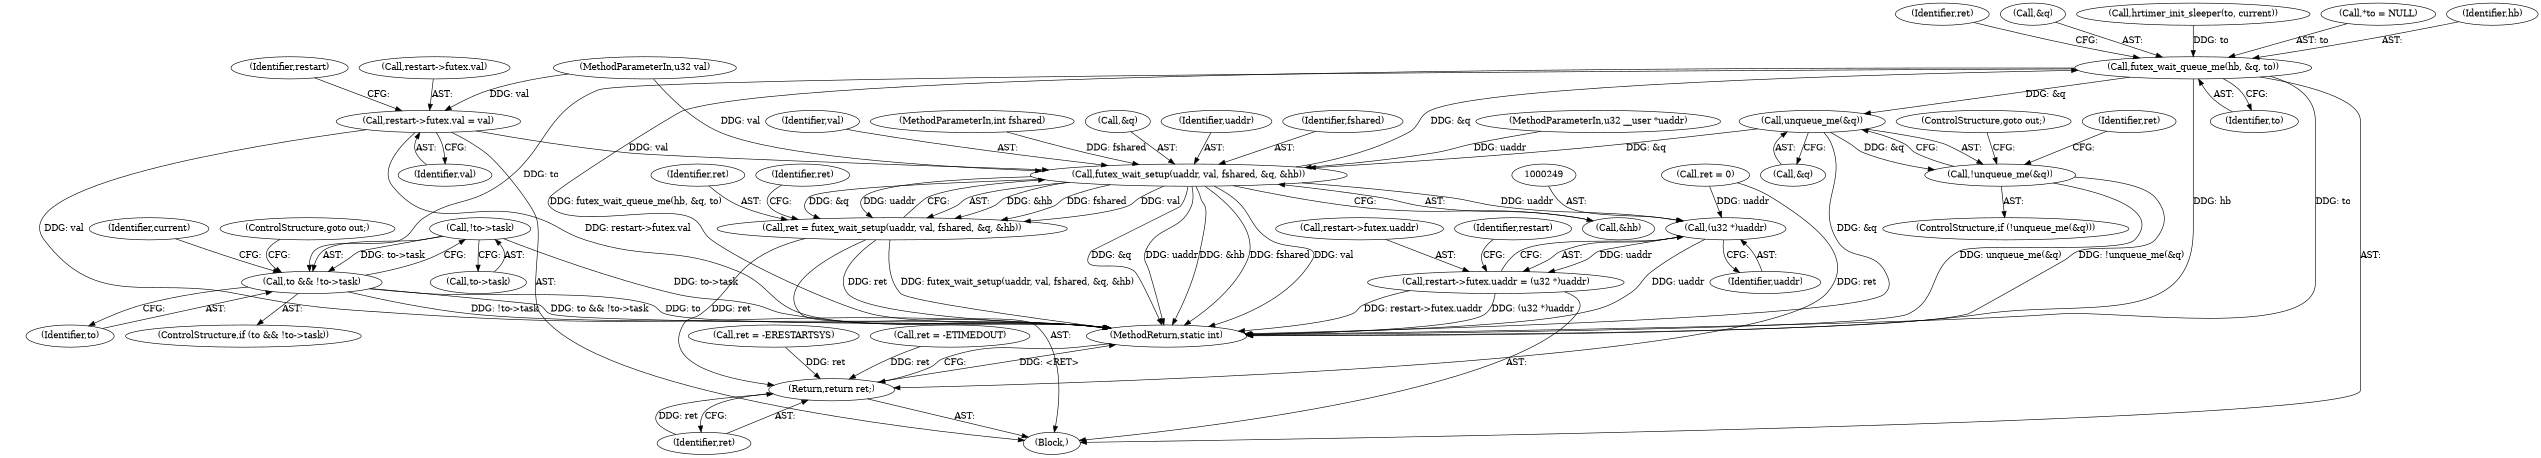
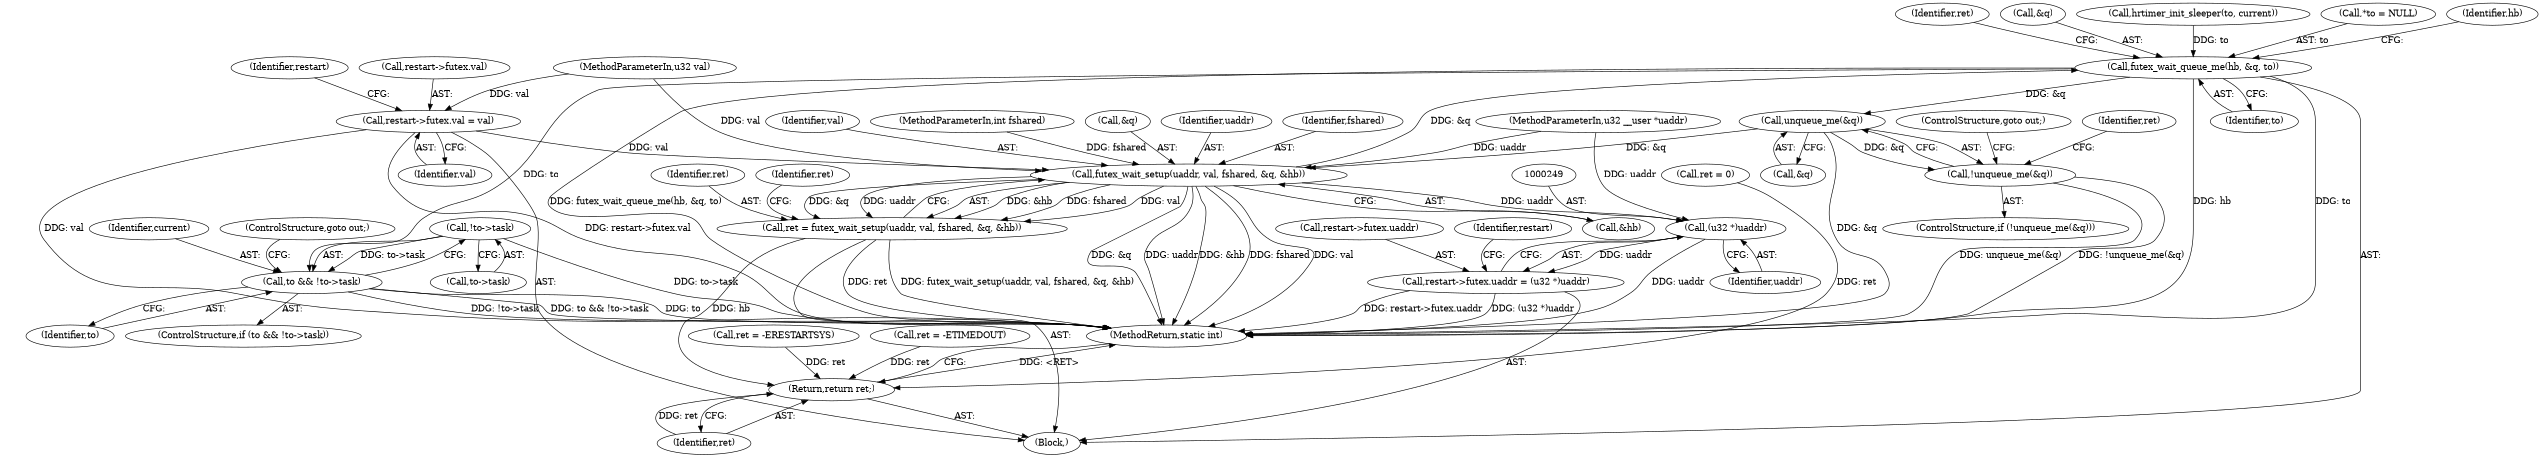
edge "(Identifier,hb)" -> "(Call,futex_wait_queue_me(hb, &q, to))": label "AST: " -> "CFG: "
edge "(Call,ret = 0)" -> "(Call,(u32 *)uaddr)": now "(MethodParameterIn,u32 __user *uaddr)" -> "(Call,(u32 *)uaddr)"
edge "(Identifier,current)" -> "(Call,to && !to->task)": label "CFG: " -> "AST: "
edge "(Call,ret = futex_wait_setup(uaddr, val, fshared, &q, &hb))" -> "(Return,return ret;)": label "DDG: ret" -> "DDG: hb"
